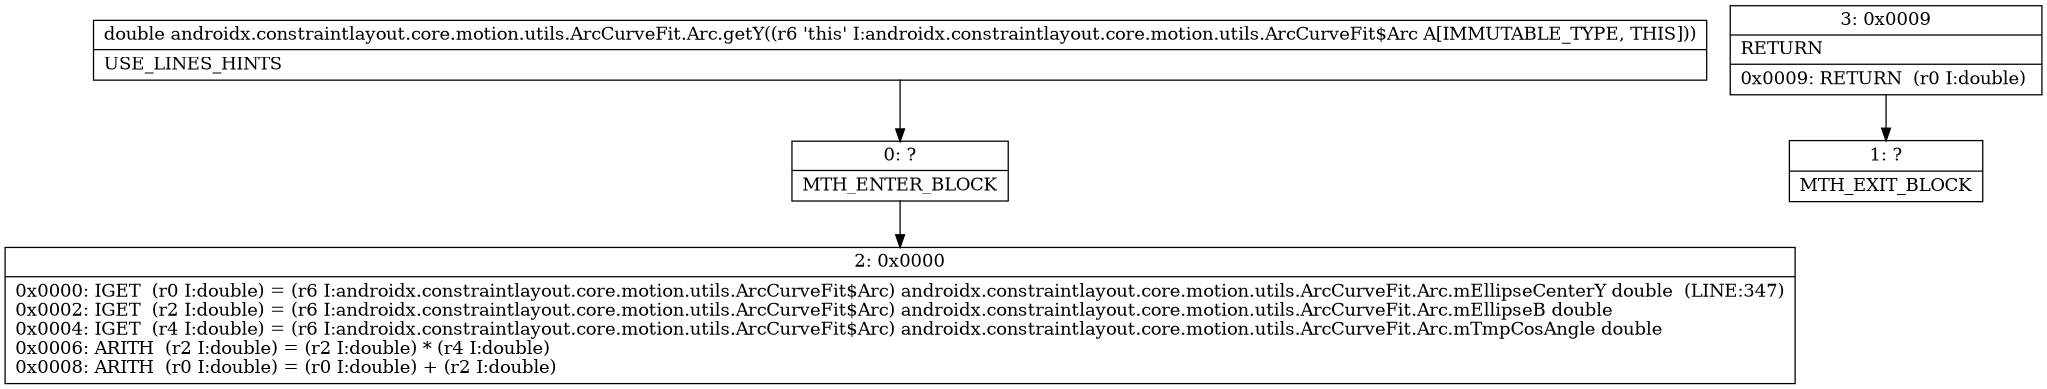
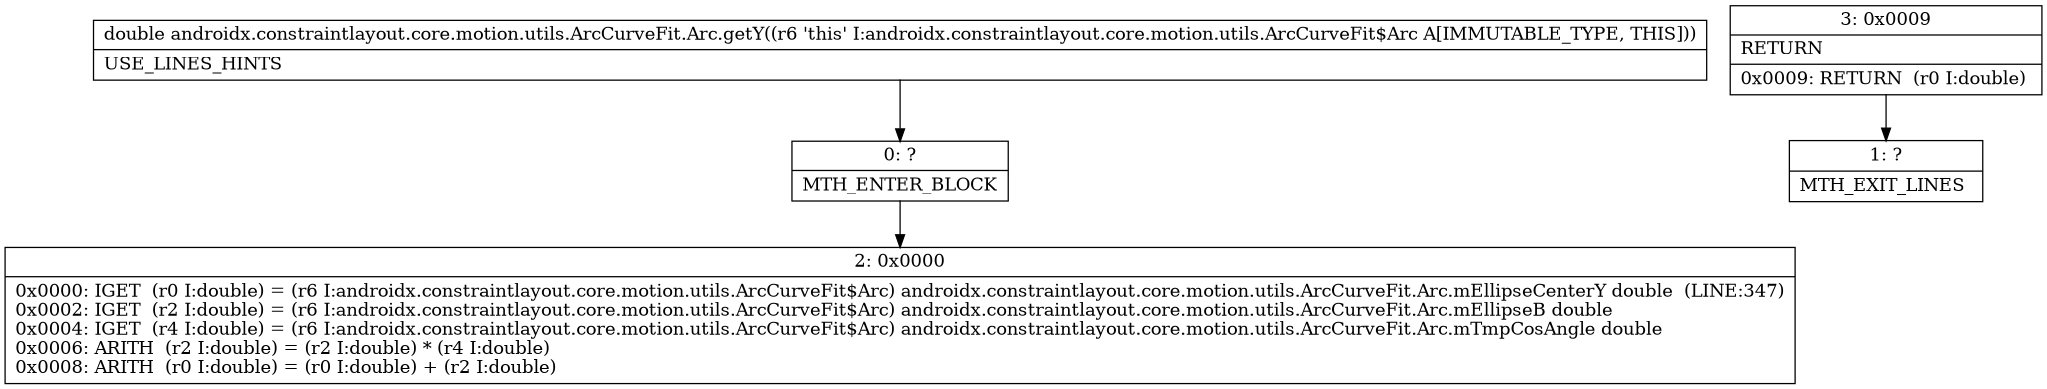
node "1: ?": text "MTH_EXIT_BLOCK" -> "MTH_EXIT_LINES"
